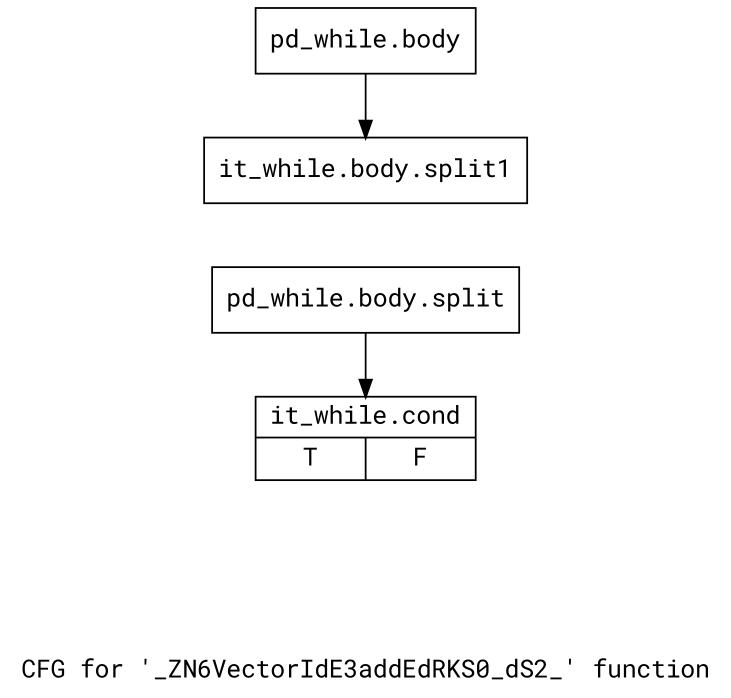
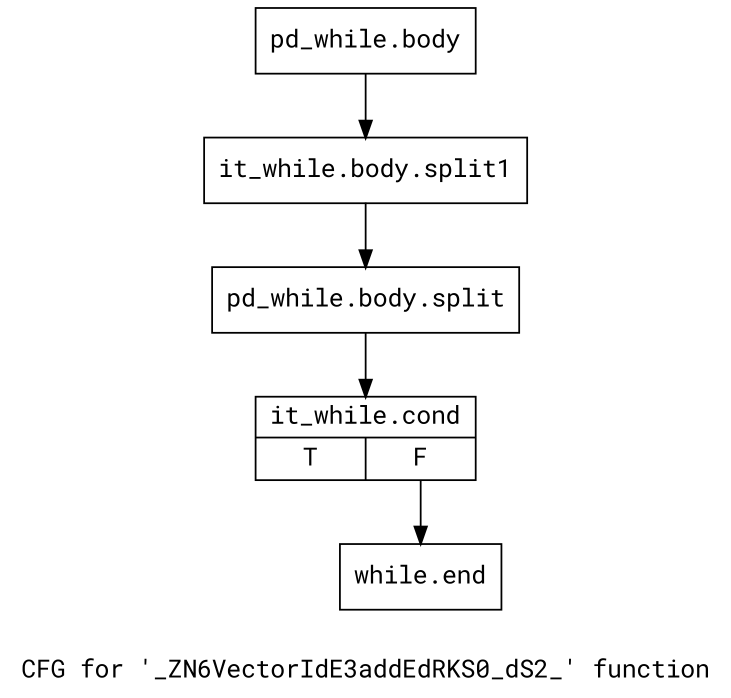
edge "it_while.body.split1" -> "pd_while.body.split": added
node "while.end": added
